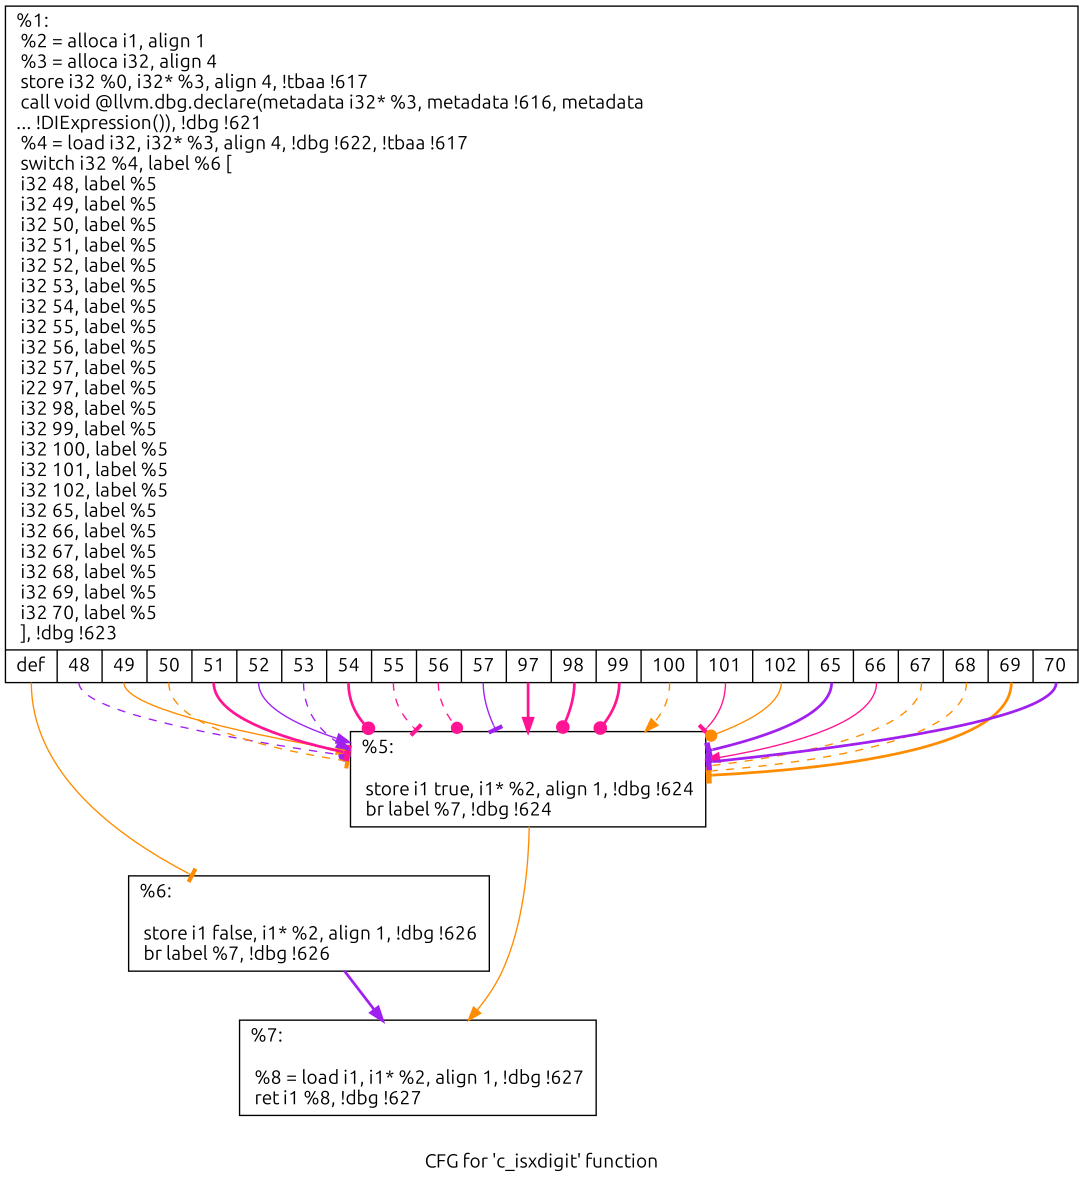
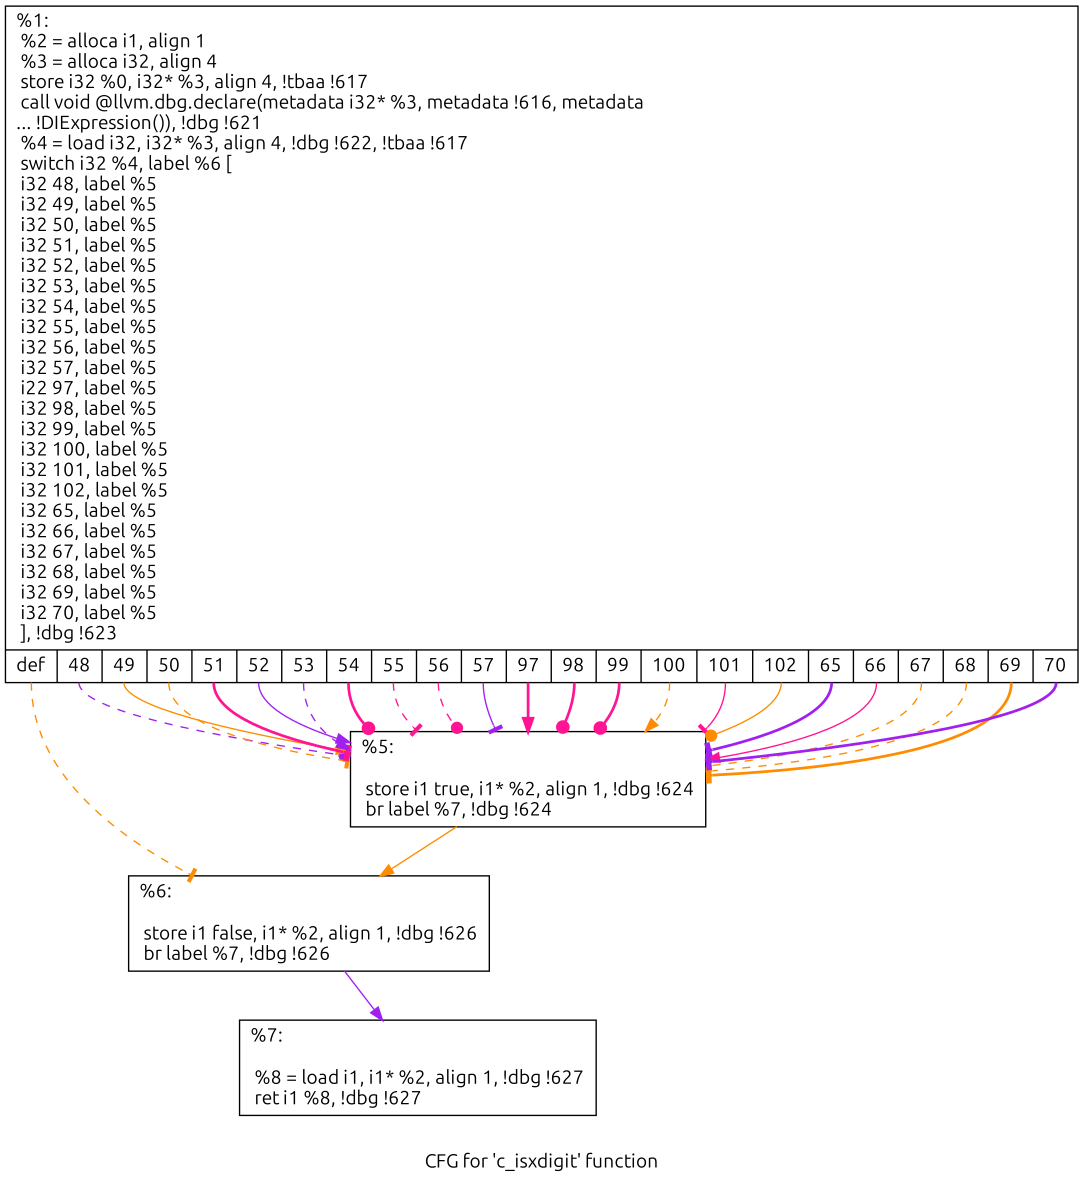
edge "%1:" -> "%6:": style solid -> dashed
edge "%5:" -> "%7:": now "%5:" -> "%6:"
edge "%6:" -> "%7:": style bold -> solid
